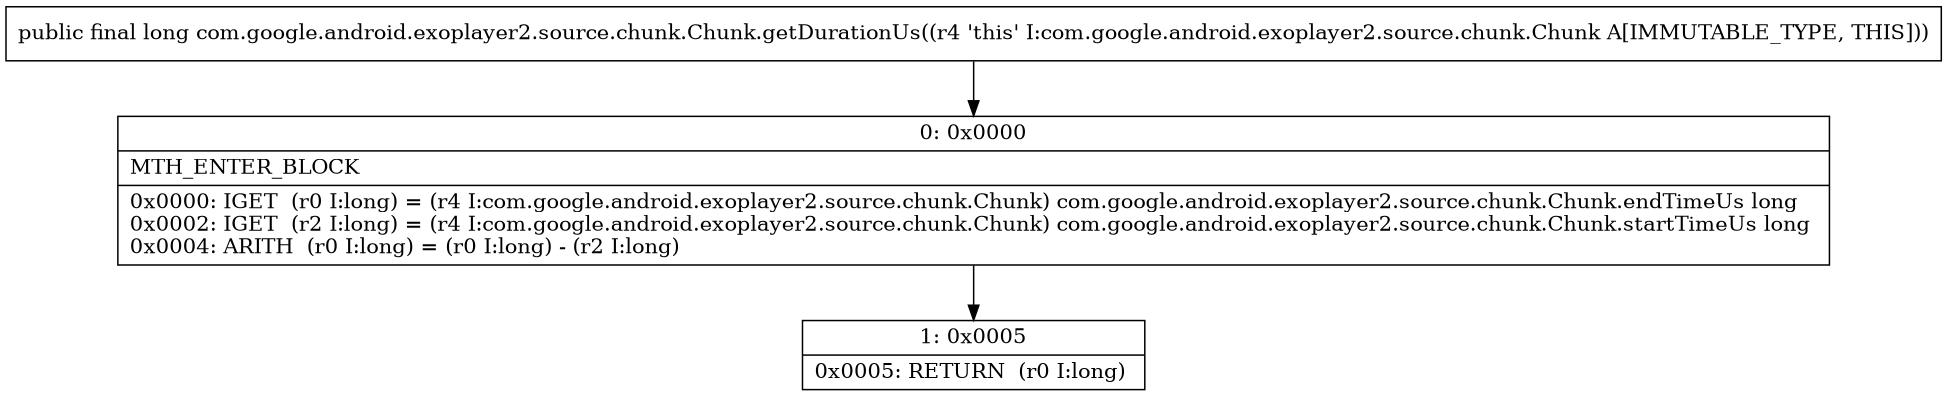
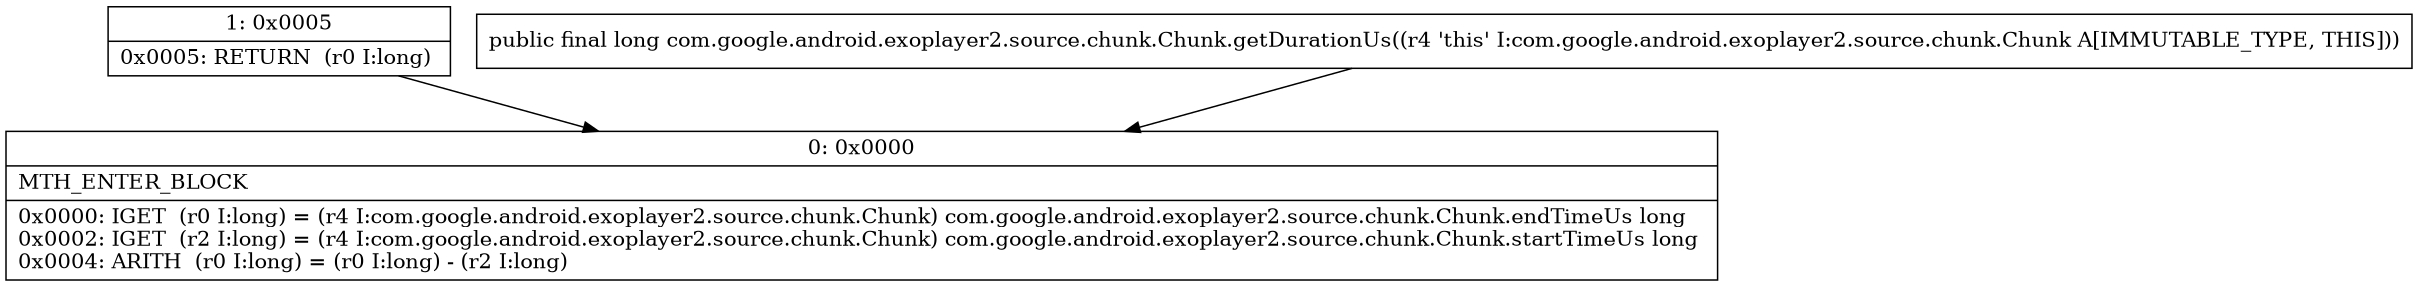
edge "0: 0x0000" -> "1: 0x0005": reversed
